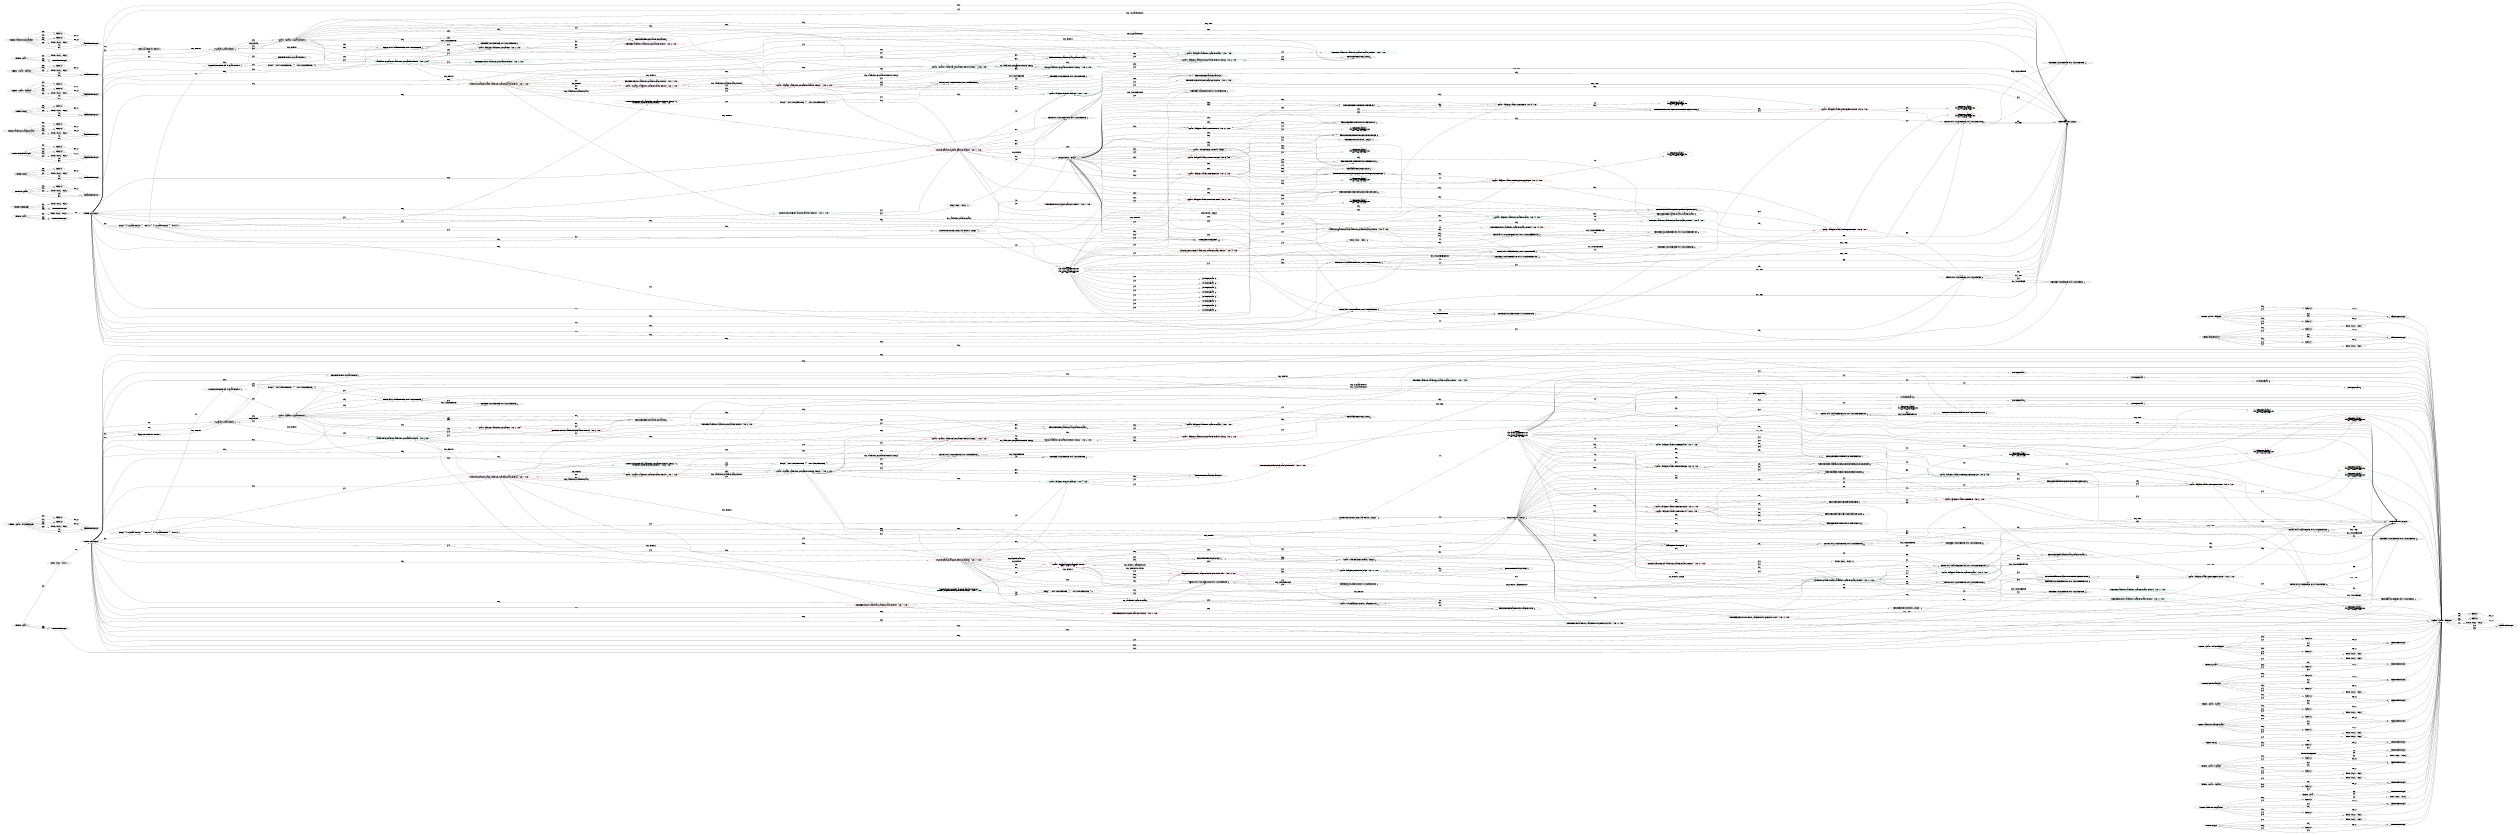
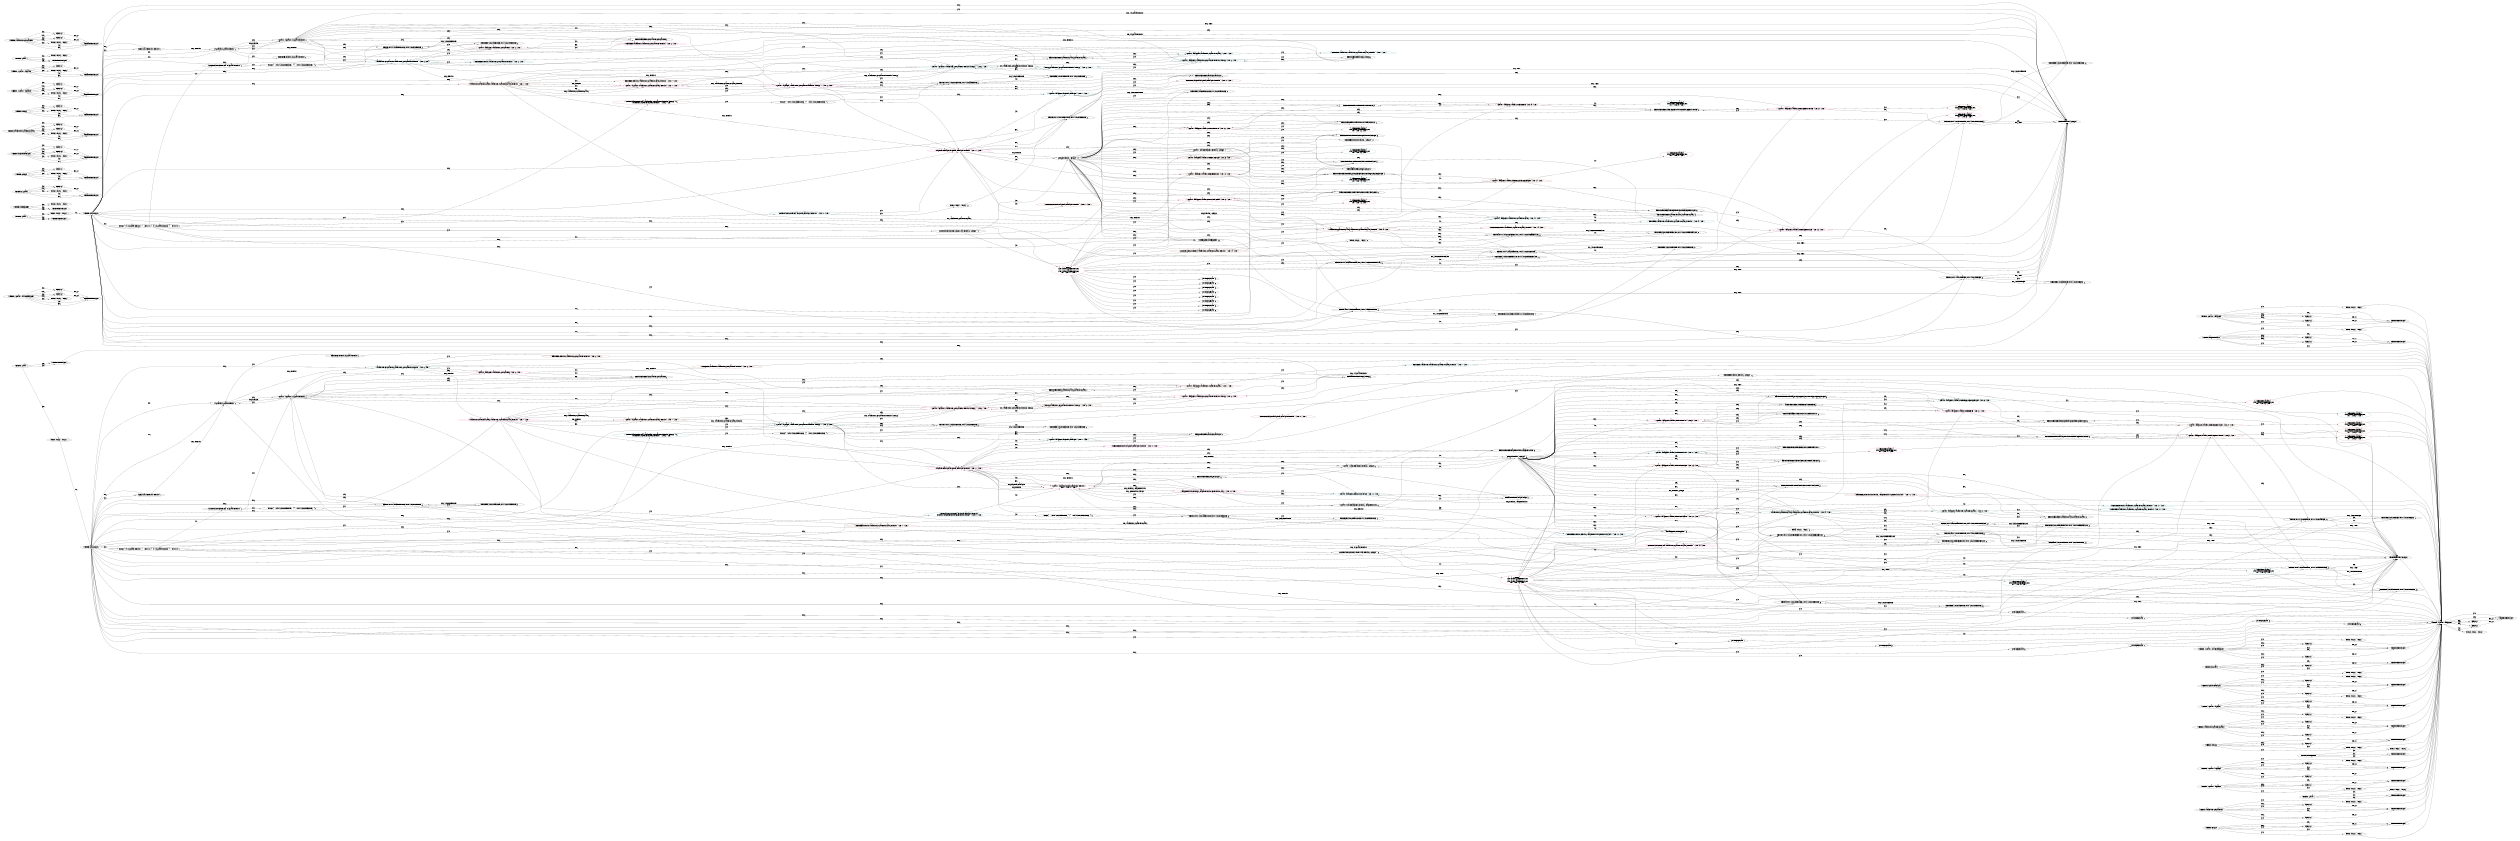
edge "(FIELD_IDENTIFIER,HasAPIPermission,HasAPIPermission)" -> "(<operator>.indirectFieldAccess,extension->HasAPIPermission)": now "(FIELD_IDENTIFIER,HasAPIPermission,HasAPIPermission)" -> "<(<operator>.fieldAccess,Manifest::TYPE_THEME)<SUB>31</SUB>>"
